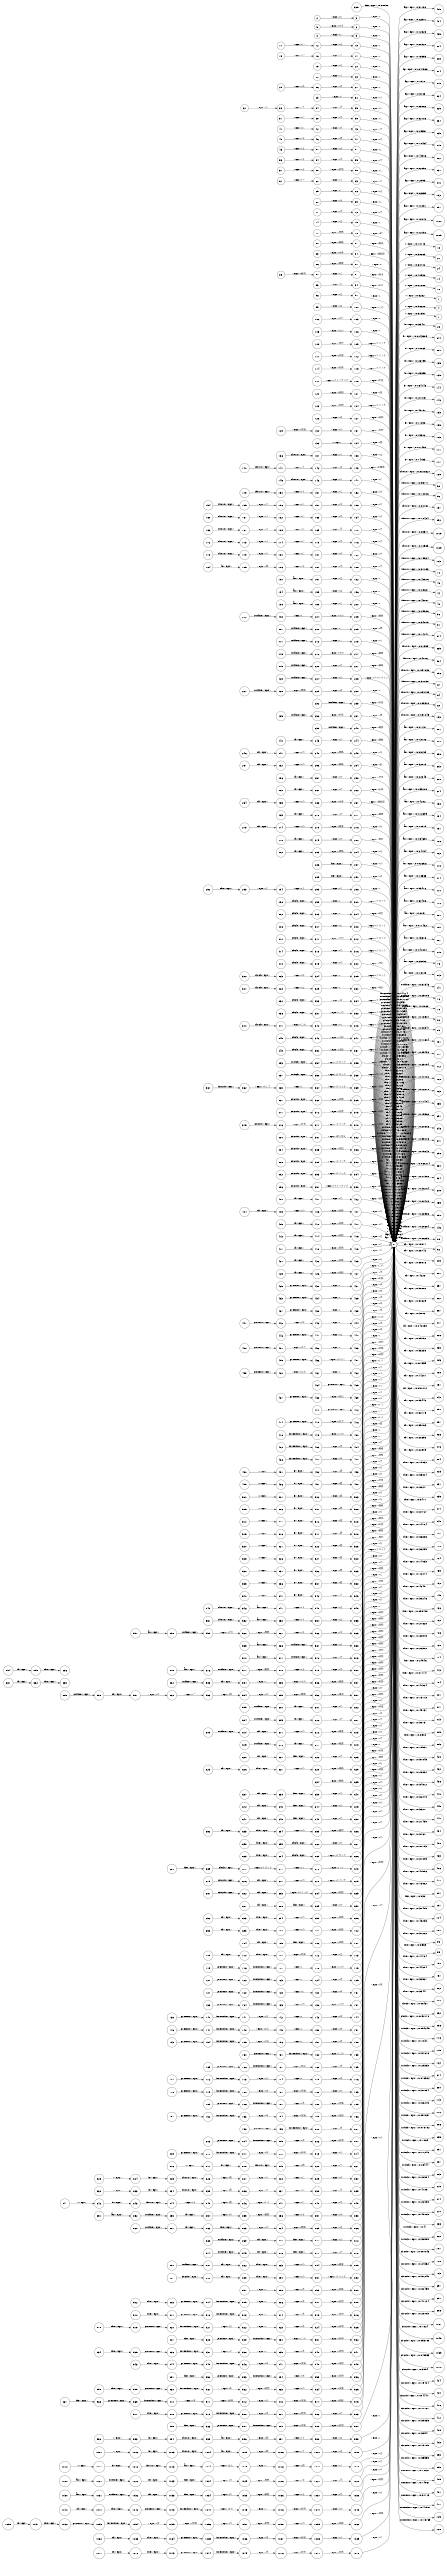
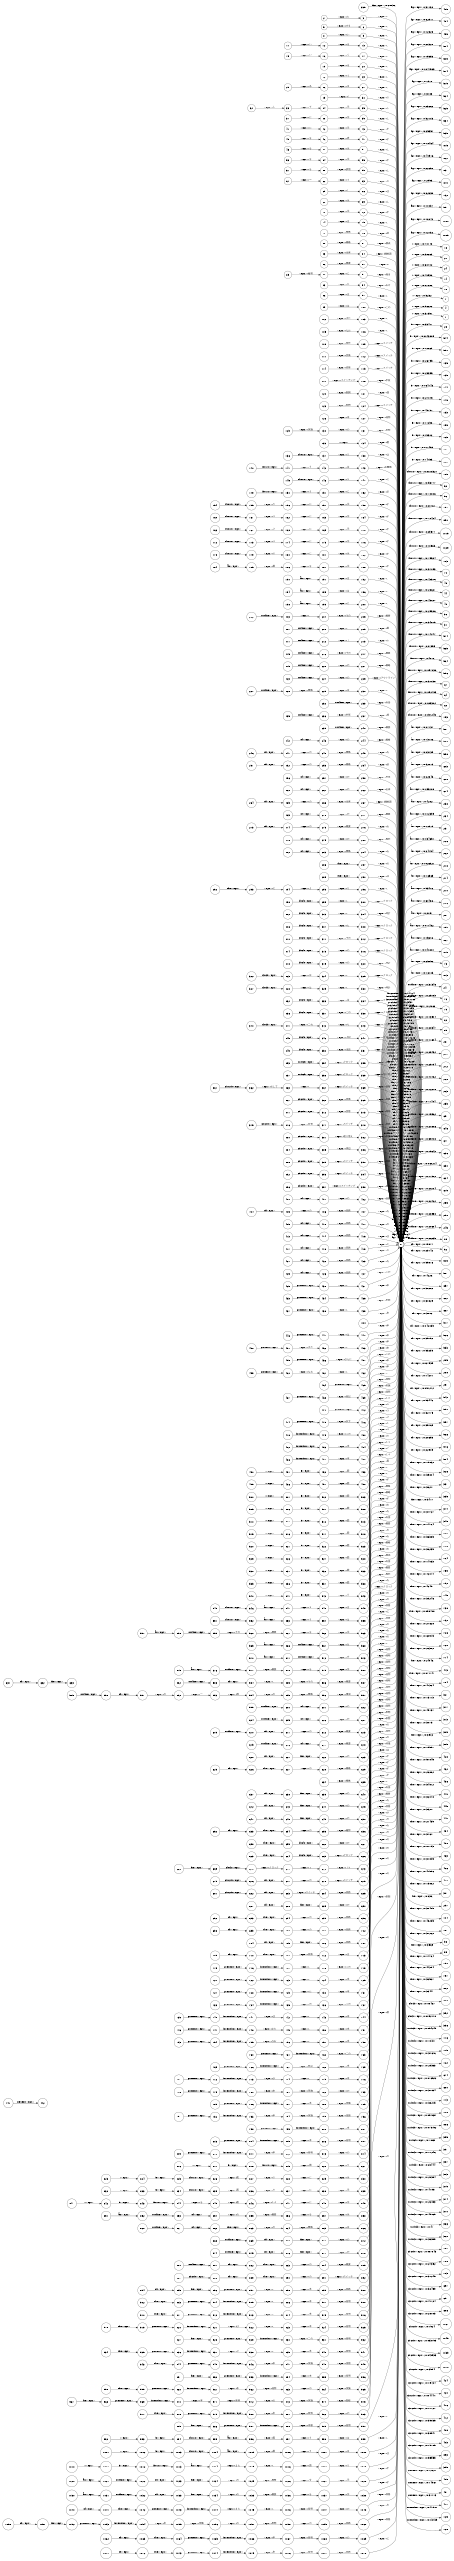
node "443": removed
edge "896" -> "897": added, label "present:<eps>"
